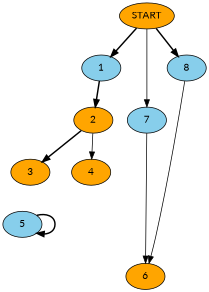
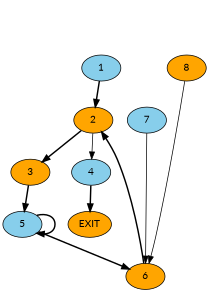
node "START": removed
node "8": fillcolor skyblue -> orange
node "4": fillcolor orange -> skyblue
edge "3" -> "5": added
edge "6" -> "2": added
node "EXIT": added
edge "5" -> "6": added
